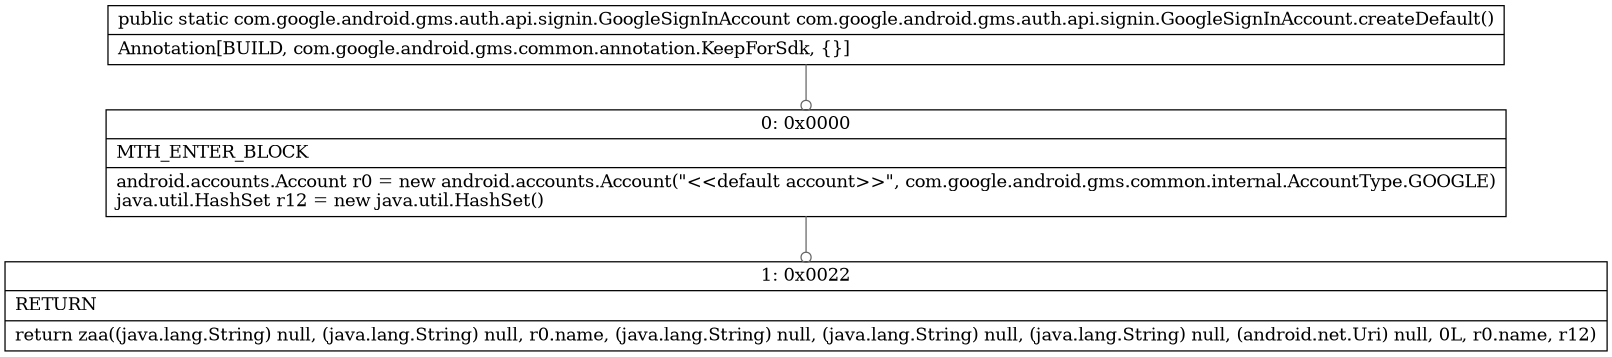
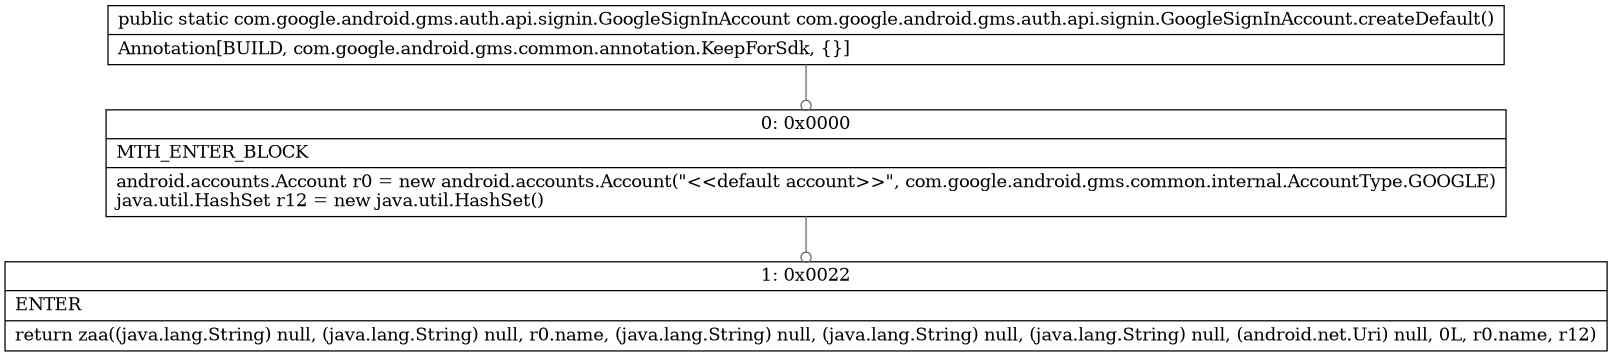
node "1: 0x0022": text "RETURN" -> "ENTER"
